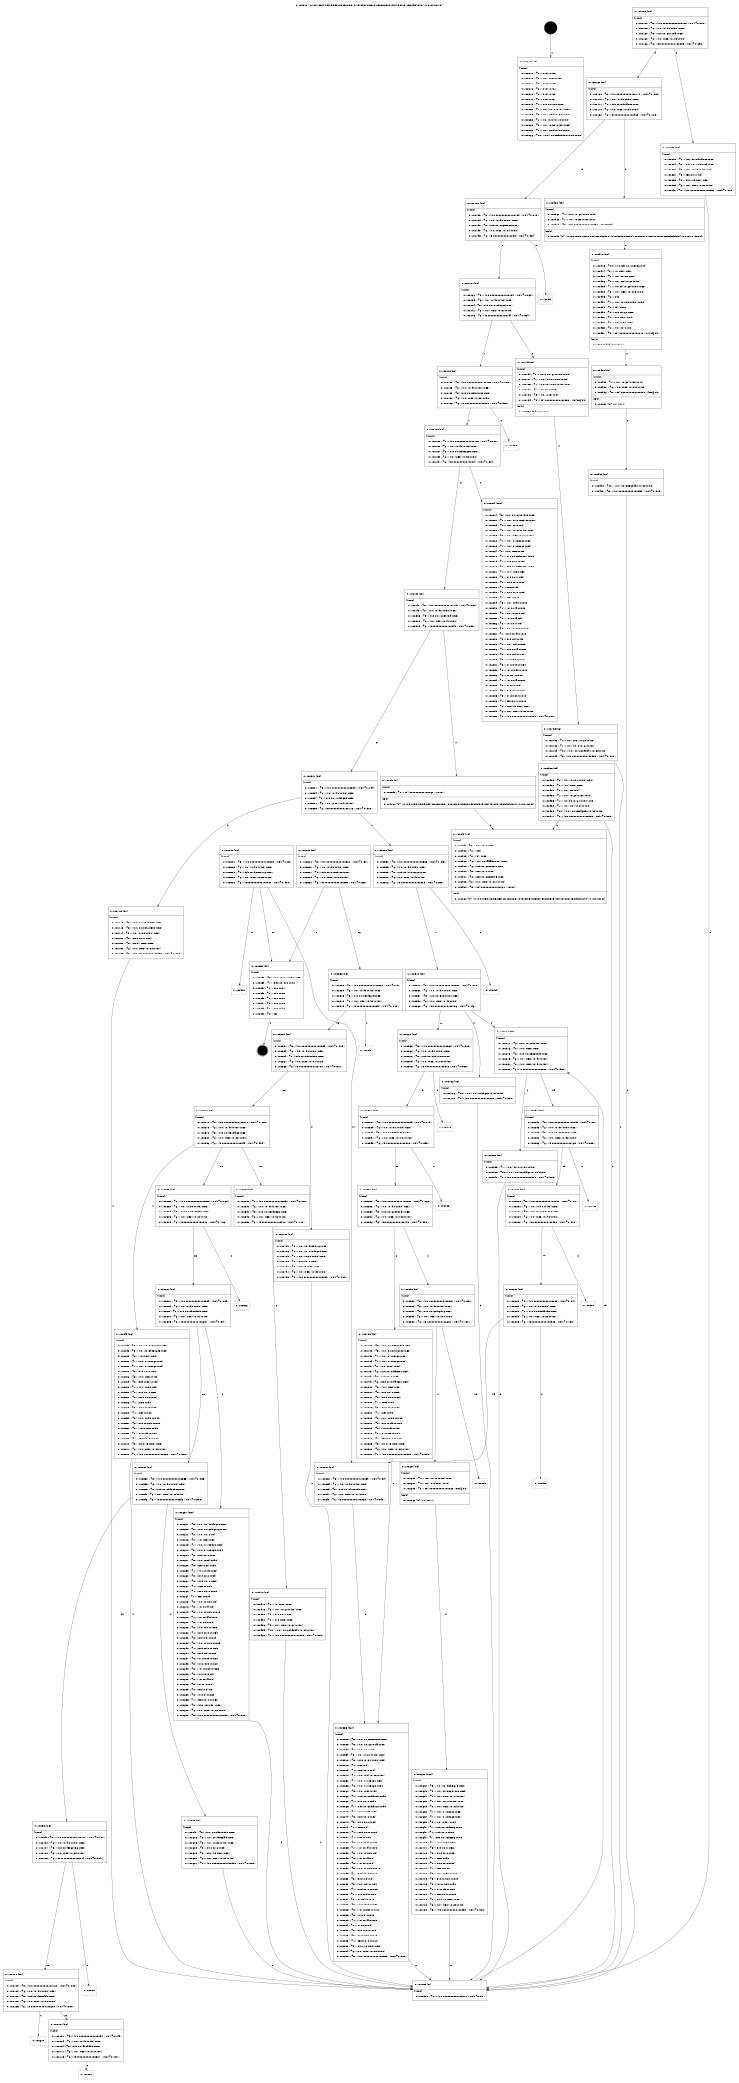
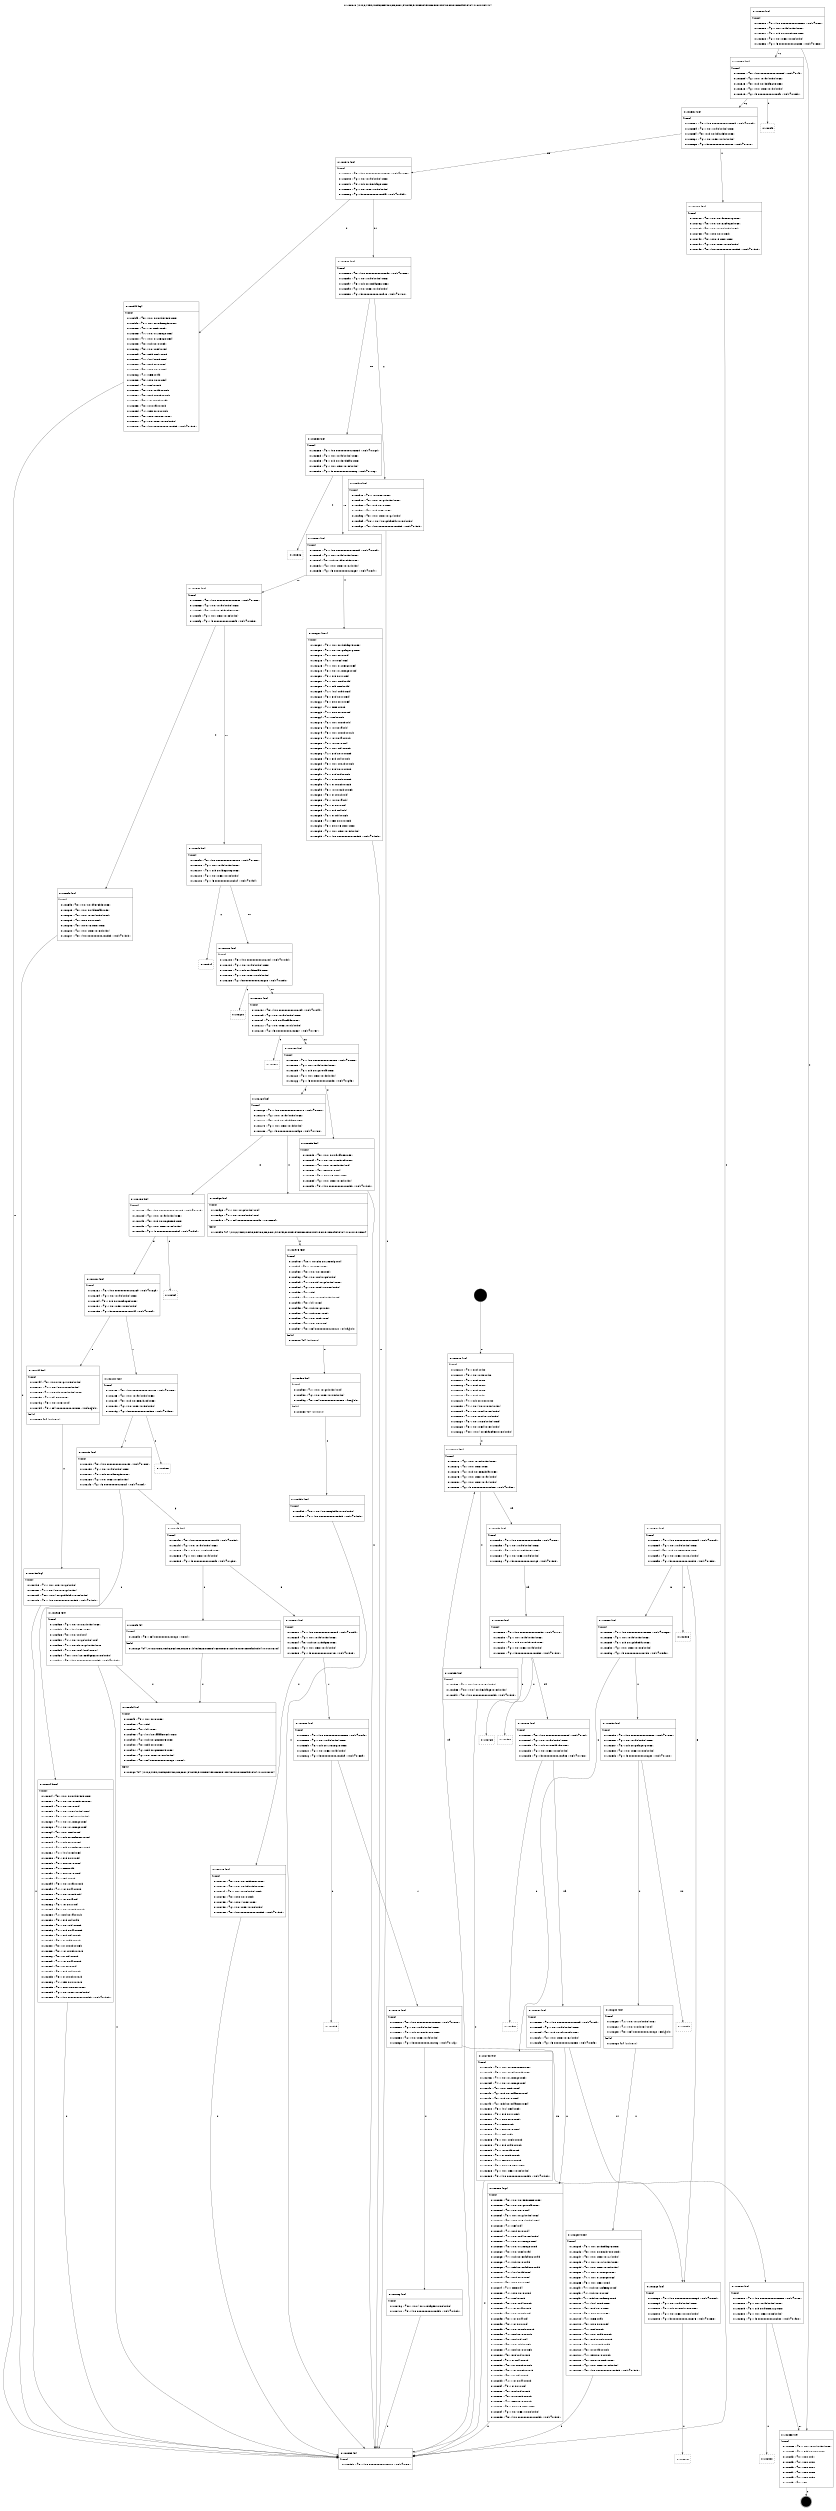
edge "0x40254c [28]" -> "0x402270 [32]": now "0x402240 [48]" -> "0x402270 [32]"
edge "0x402434 [28]" -> "0x402450 [28]": added, label "11"
edge "0x402568 [28]" -> "0x402584 [28]": reversed
edge "0x402300 [28]" -> "0x4022e4 [28]": reversed
edge "0x402370 [28]" -> "0x4023a8 [28]": now "0x40238c [28]" -> "0x4023a8 [28]"
edge "0x402290 [28]" -> "0x402763": now "0x4022ac [28]" -> "0x402763"
edge "0x4027d8 [91]" -> "0x402833 [167]": now "0x4027d8 [91]" -> "0x402d5b [5]"
edge "0x402c4f [153]" -> "0x402d5b [5]": added, label "1"
